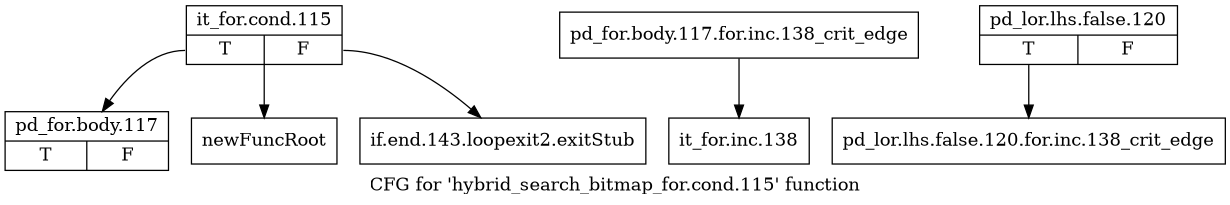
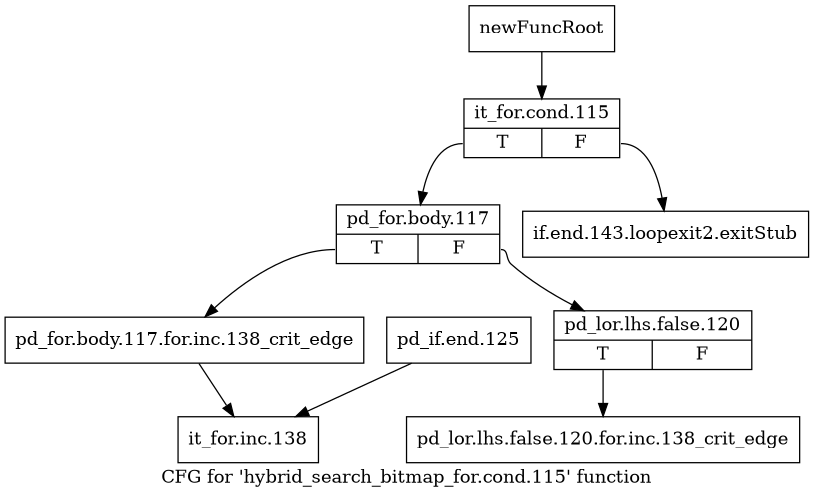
edge "it_for.cond.115" -> "newFuncRoot": reversed
edge "pd_for.body.117" -> "pd_for.body.117.for.inc.138_crit_edge": added
edge "pd_for.body.117" -> "pd_lor.lhs.false.120": added
node "pd_if.end.125": added
